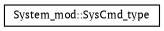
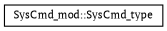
node "System_mod::SysCmd_type": label "System_mod::SysCmd_type" -> "SysCmd_mod::SysCmd_type"
